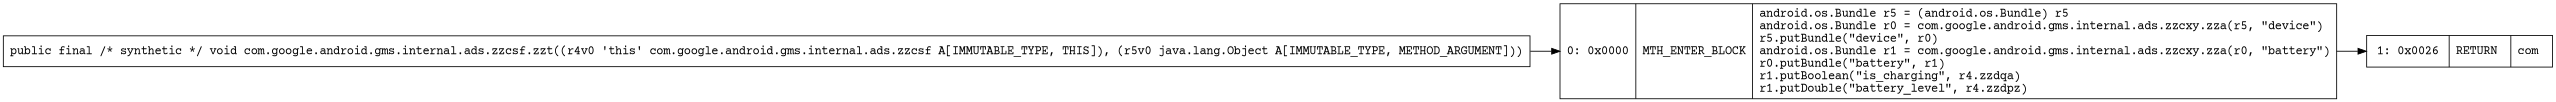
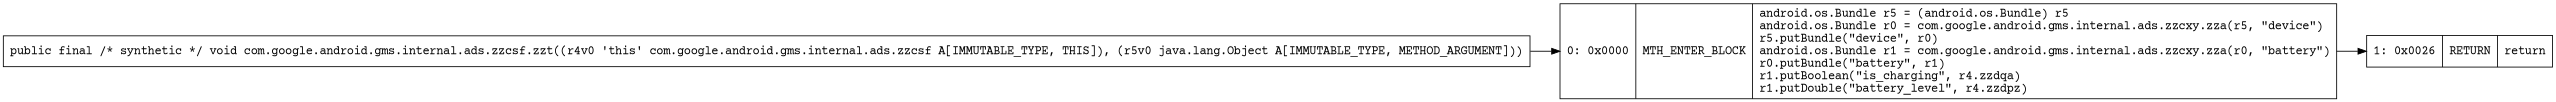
node "1: 0x0026": text "com" -> "return"
